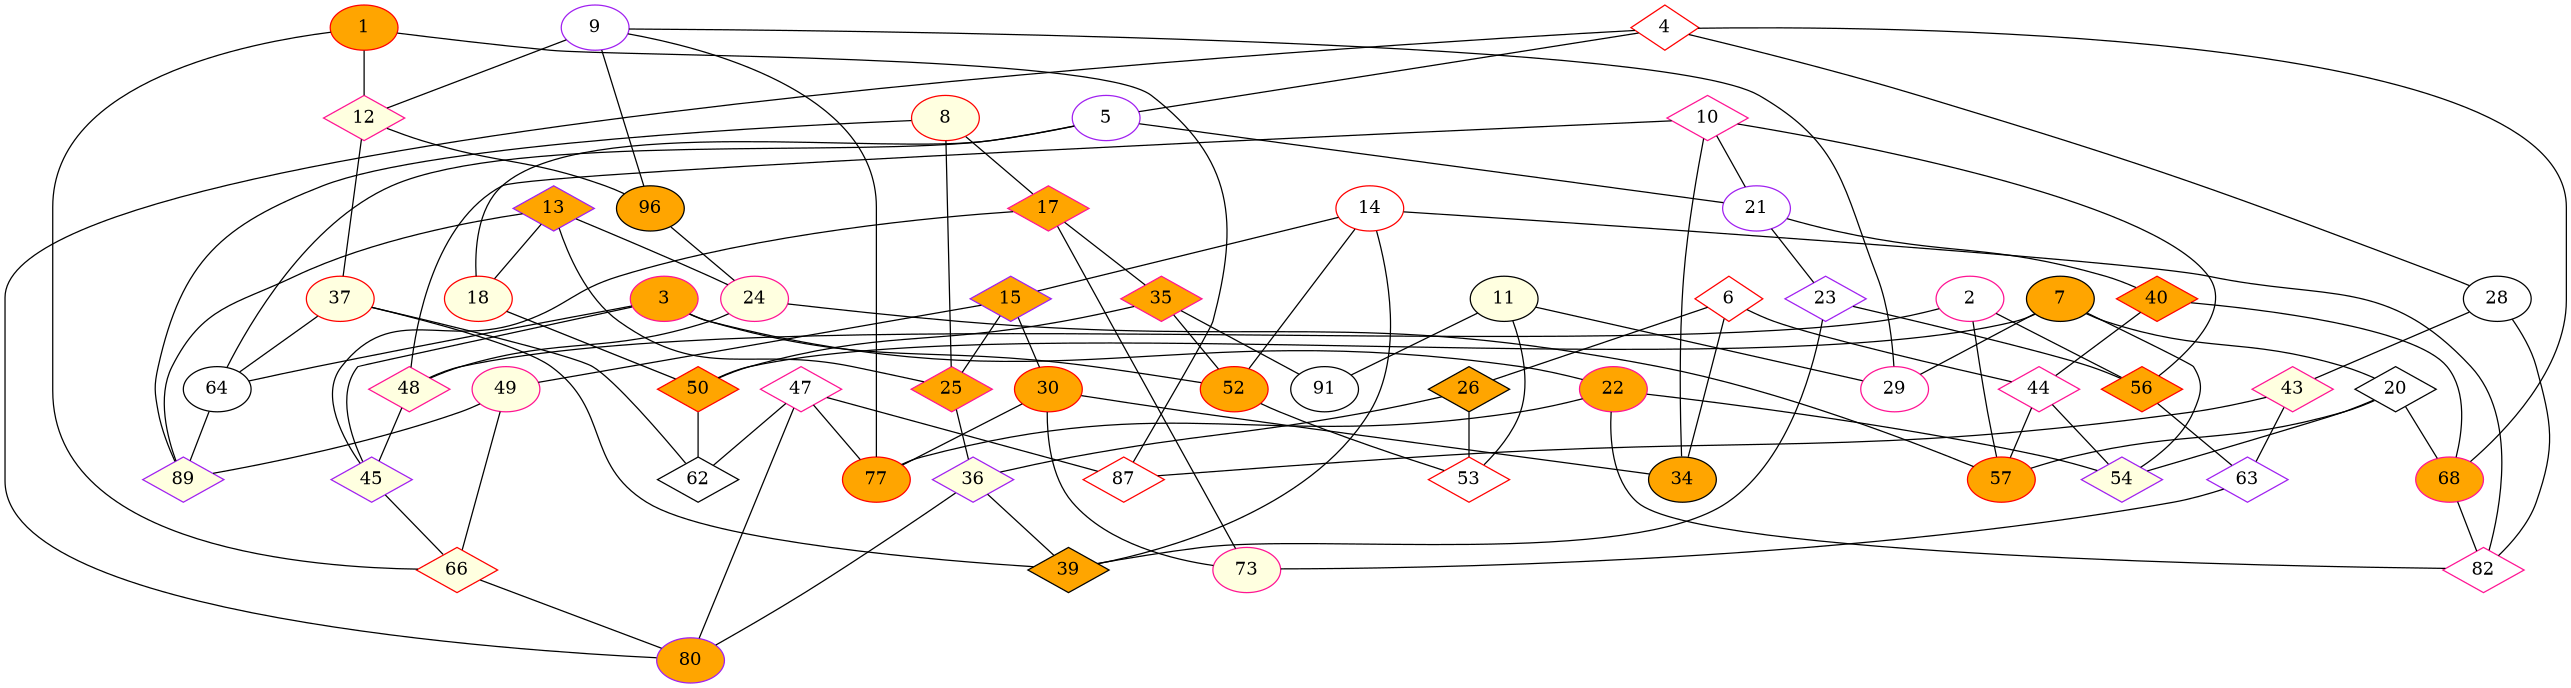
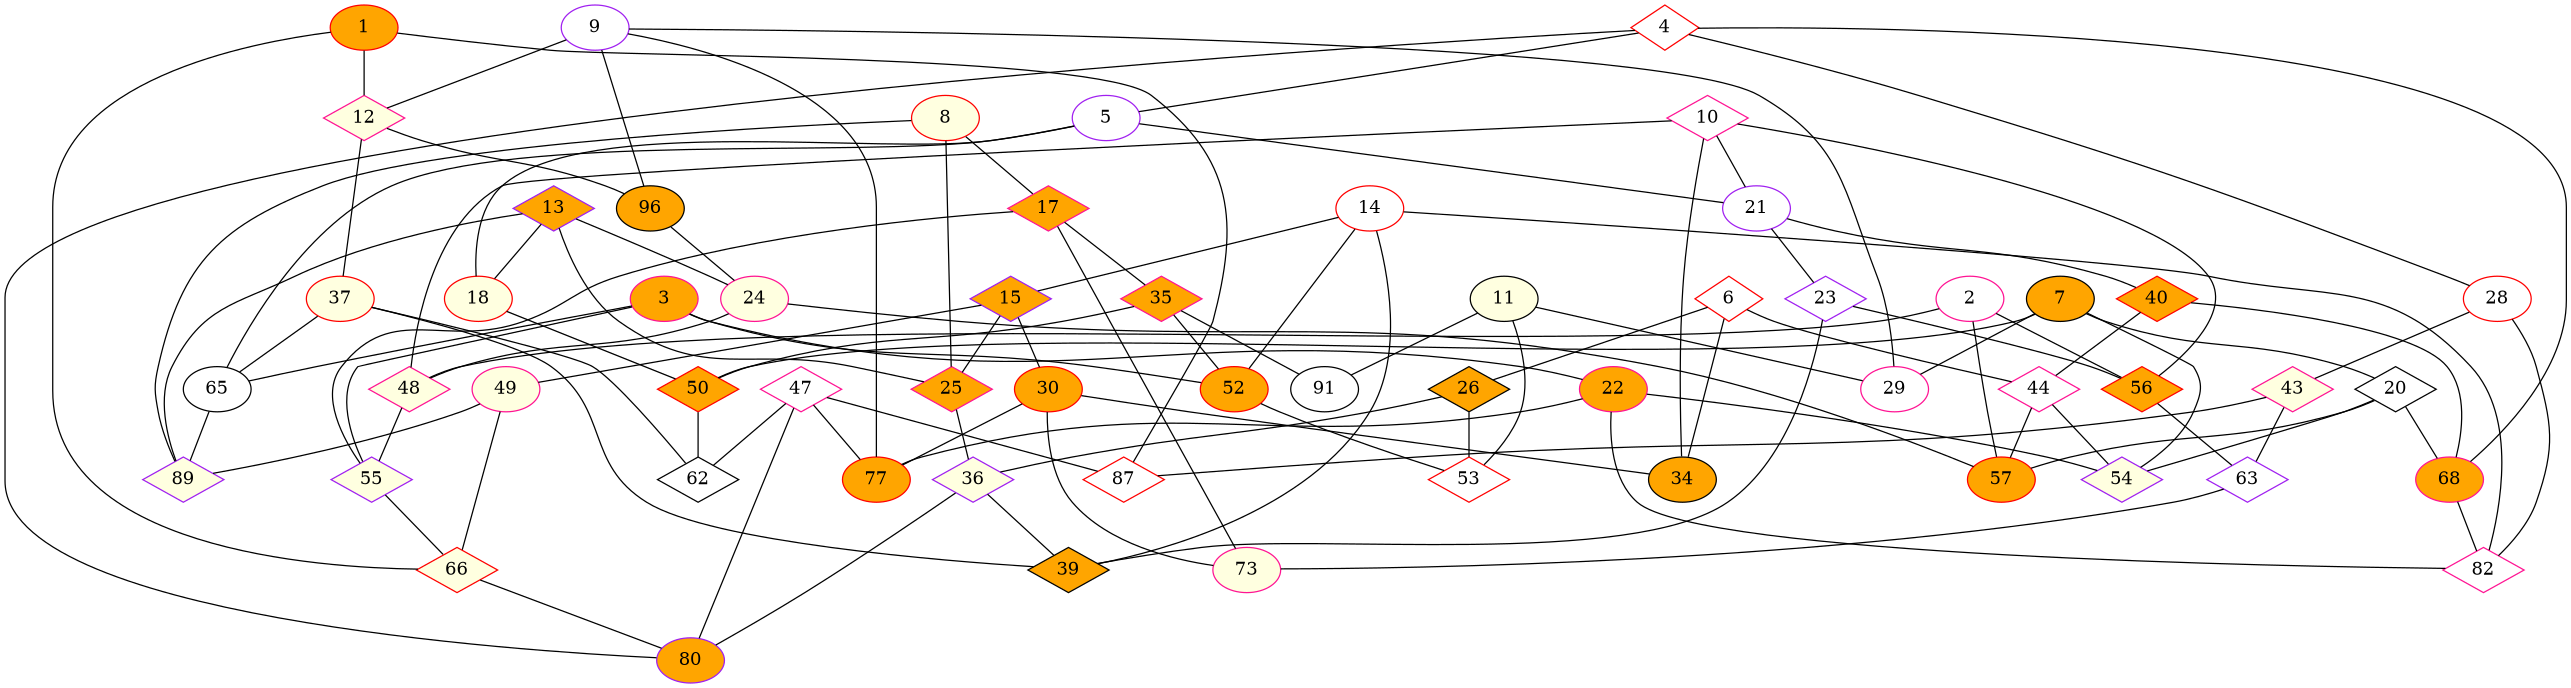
node "28": color black -> red
node "64": label "64" -> "65"
node "45": label "45" -> "55"
